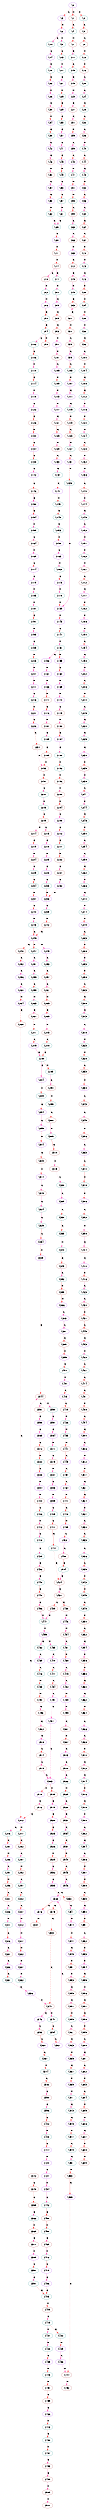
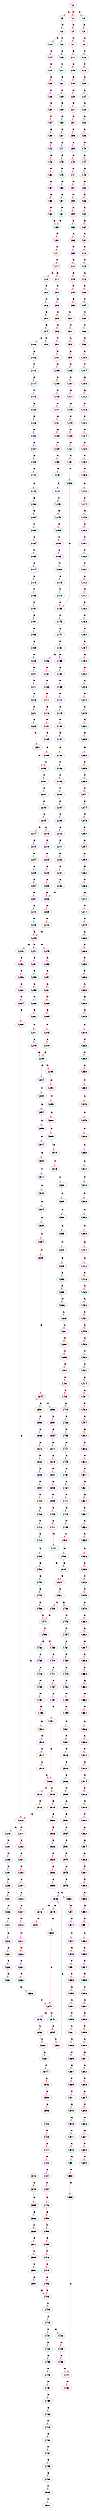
edge "S87" -> "S83": reversed
edge "S396" -> "S402": removed, label "G"
